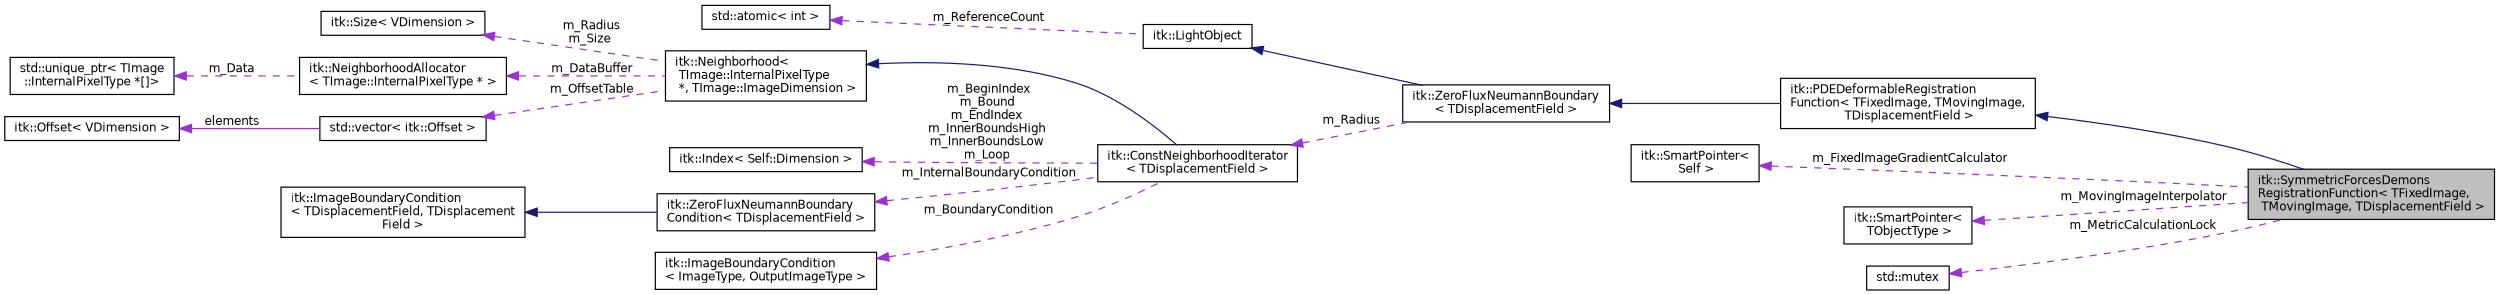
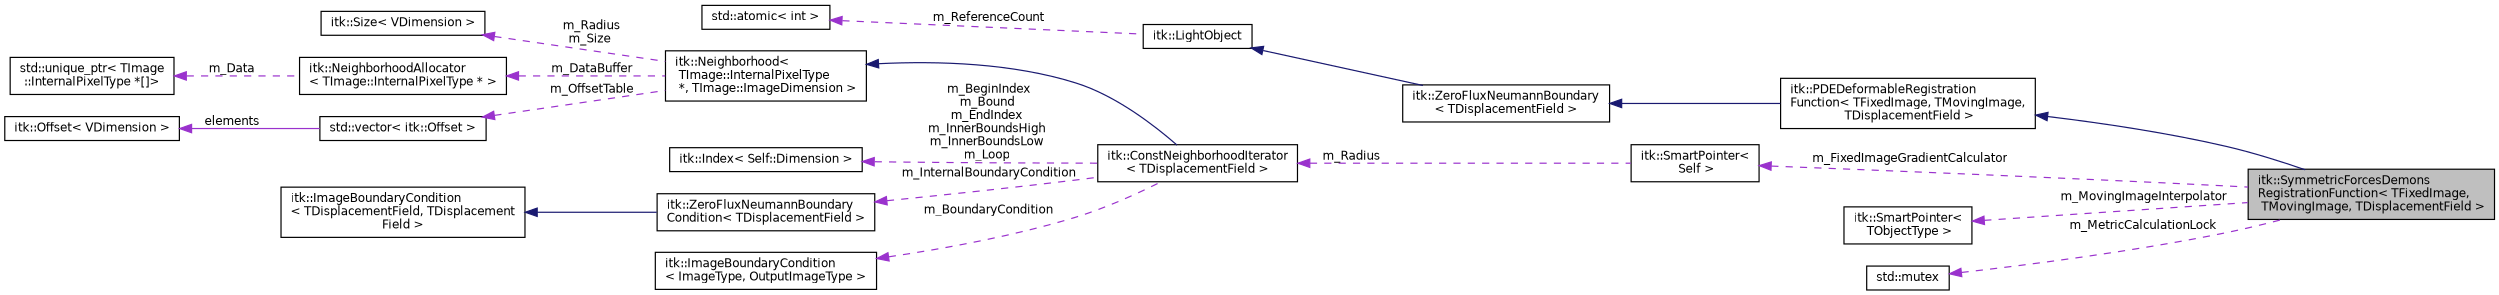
edge "itk::ZeroFluxNeumannBoundary < TDisplacementField >" -> "itk::ConstNeighborhoodIterator < TDisplacementField >": now "itk::SmartPointer< Self >" -> "itk::ConstNeighborhoodIterator < TDisplacementField >"
